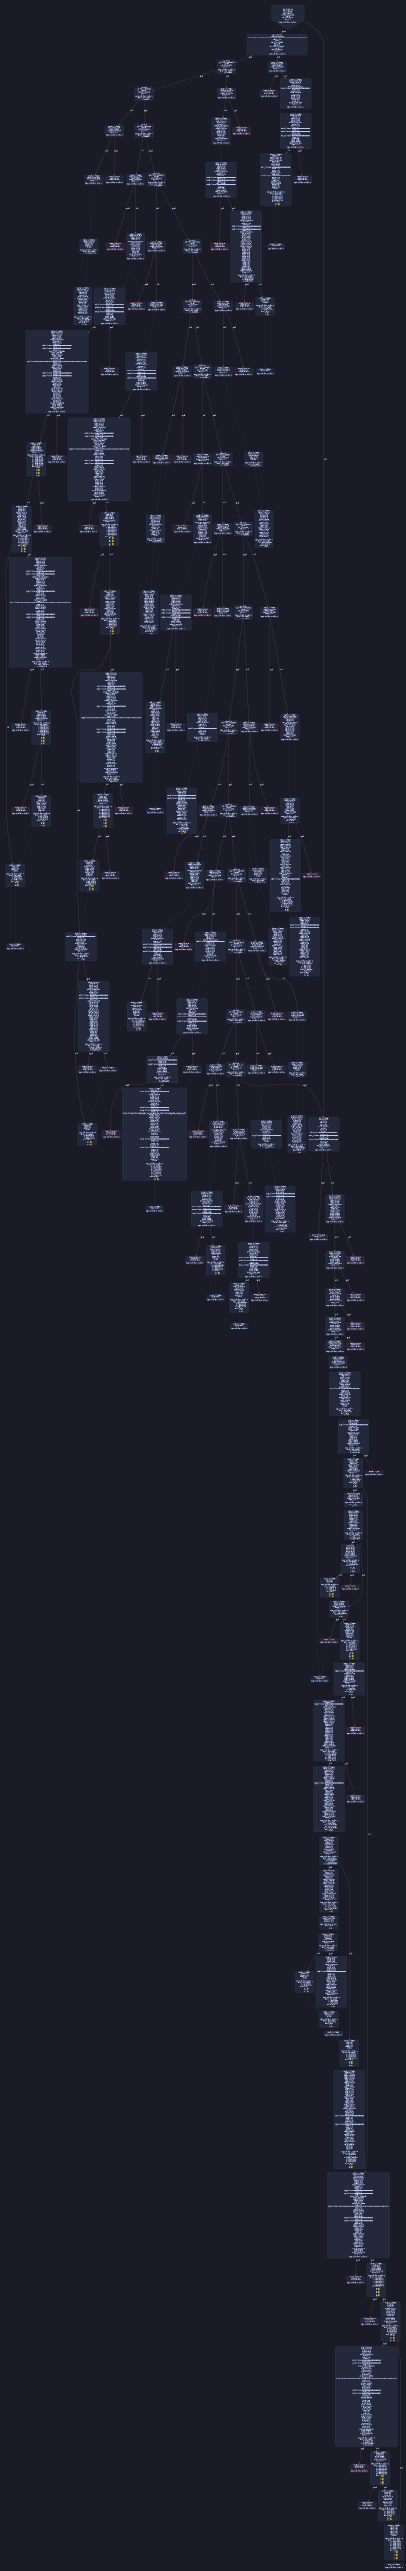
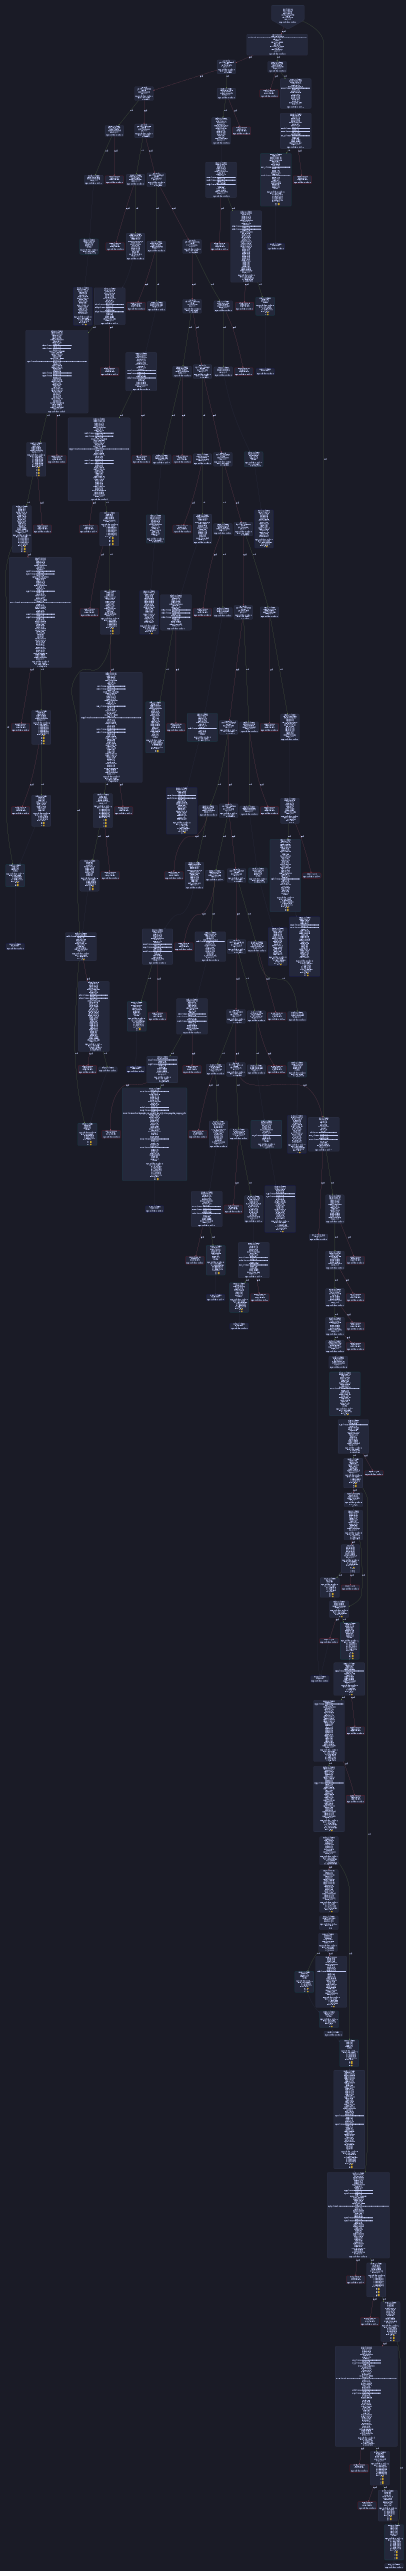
node "[02dd] JUMPDEST [02de] STOP Stack size req: 0, sizeΔ: 0": removed
node "[03e8] JUMPDEST [03e9] STOP Stack size req: 0, sizeΔ: 0": added
